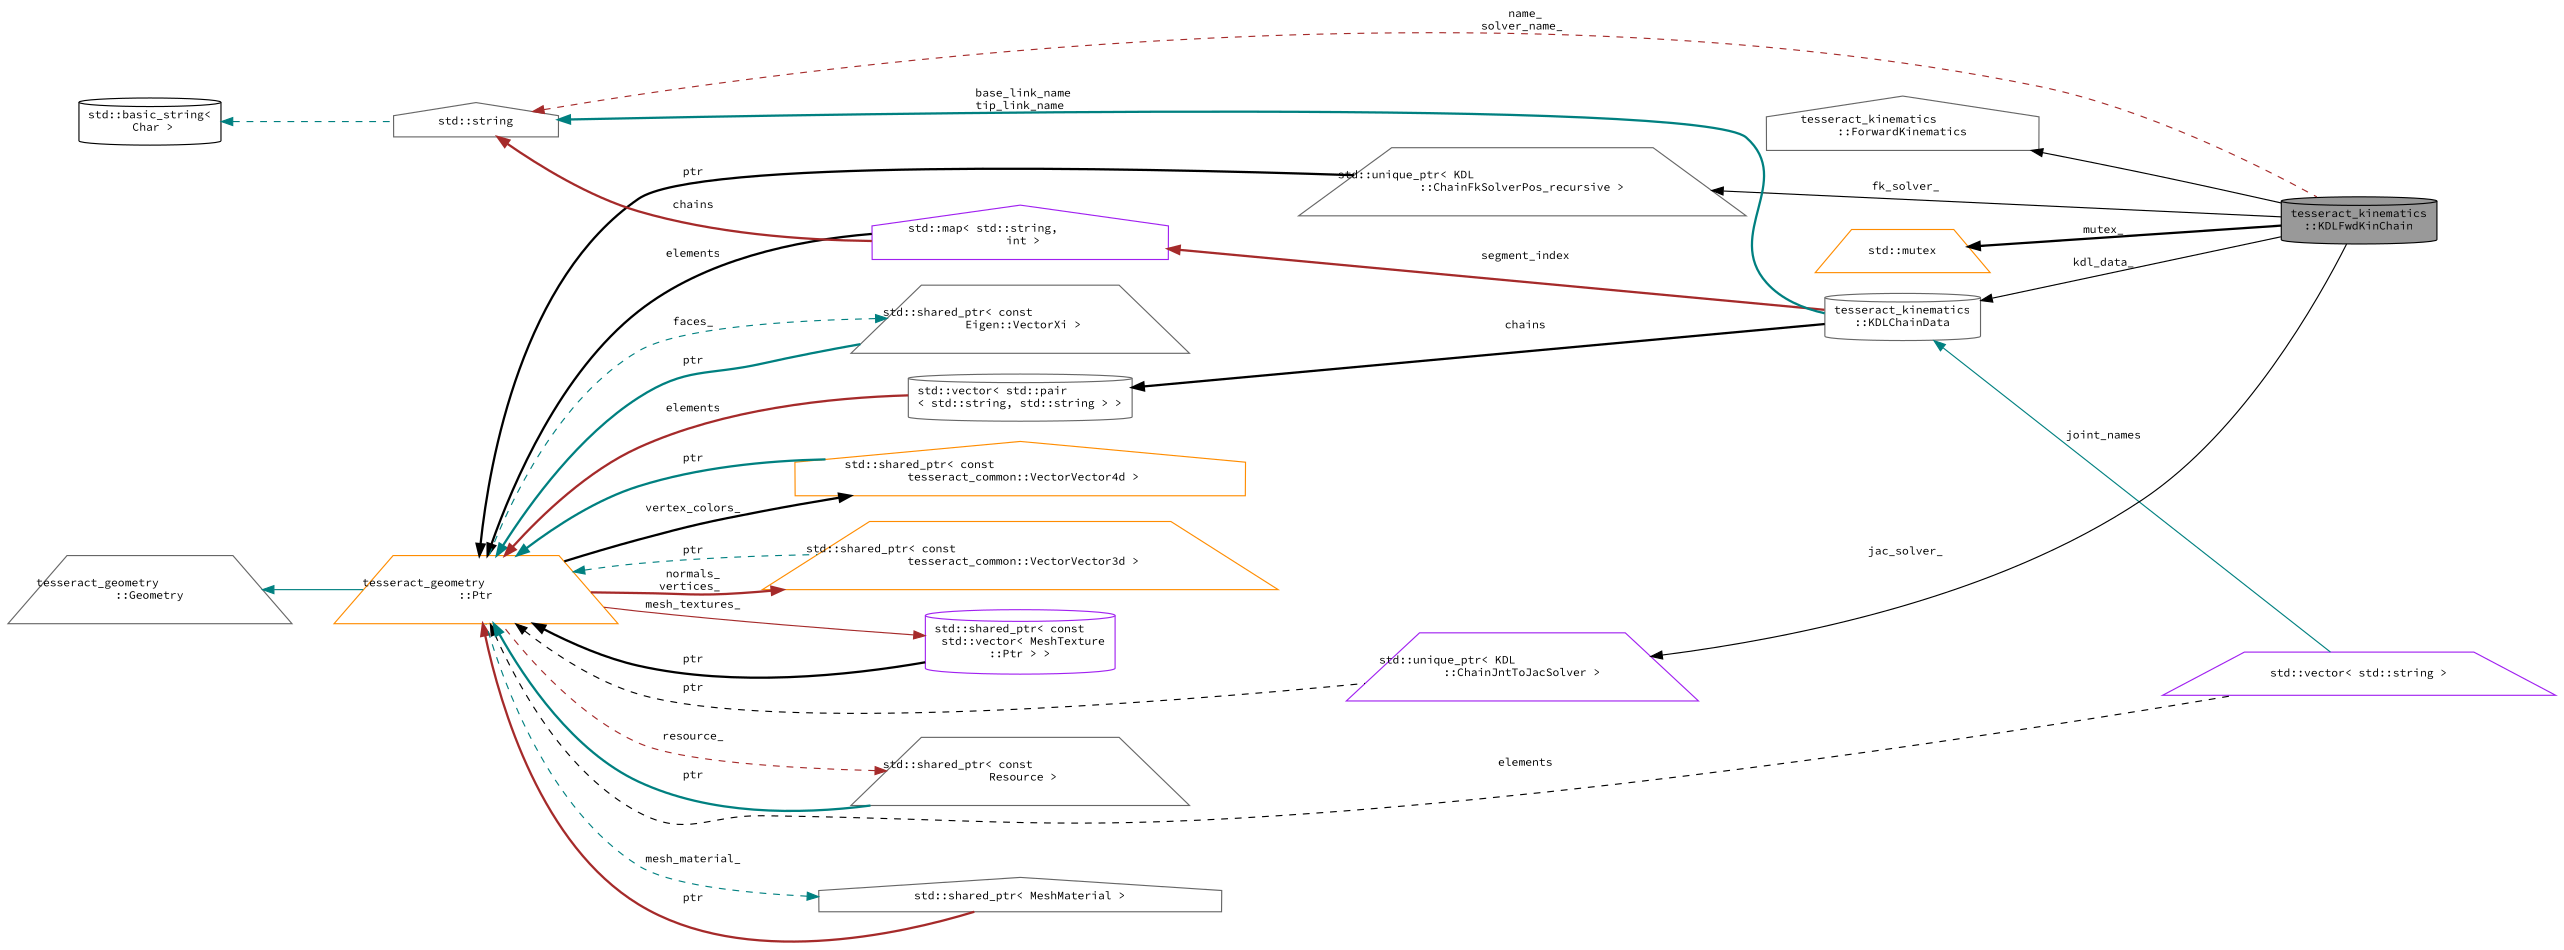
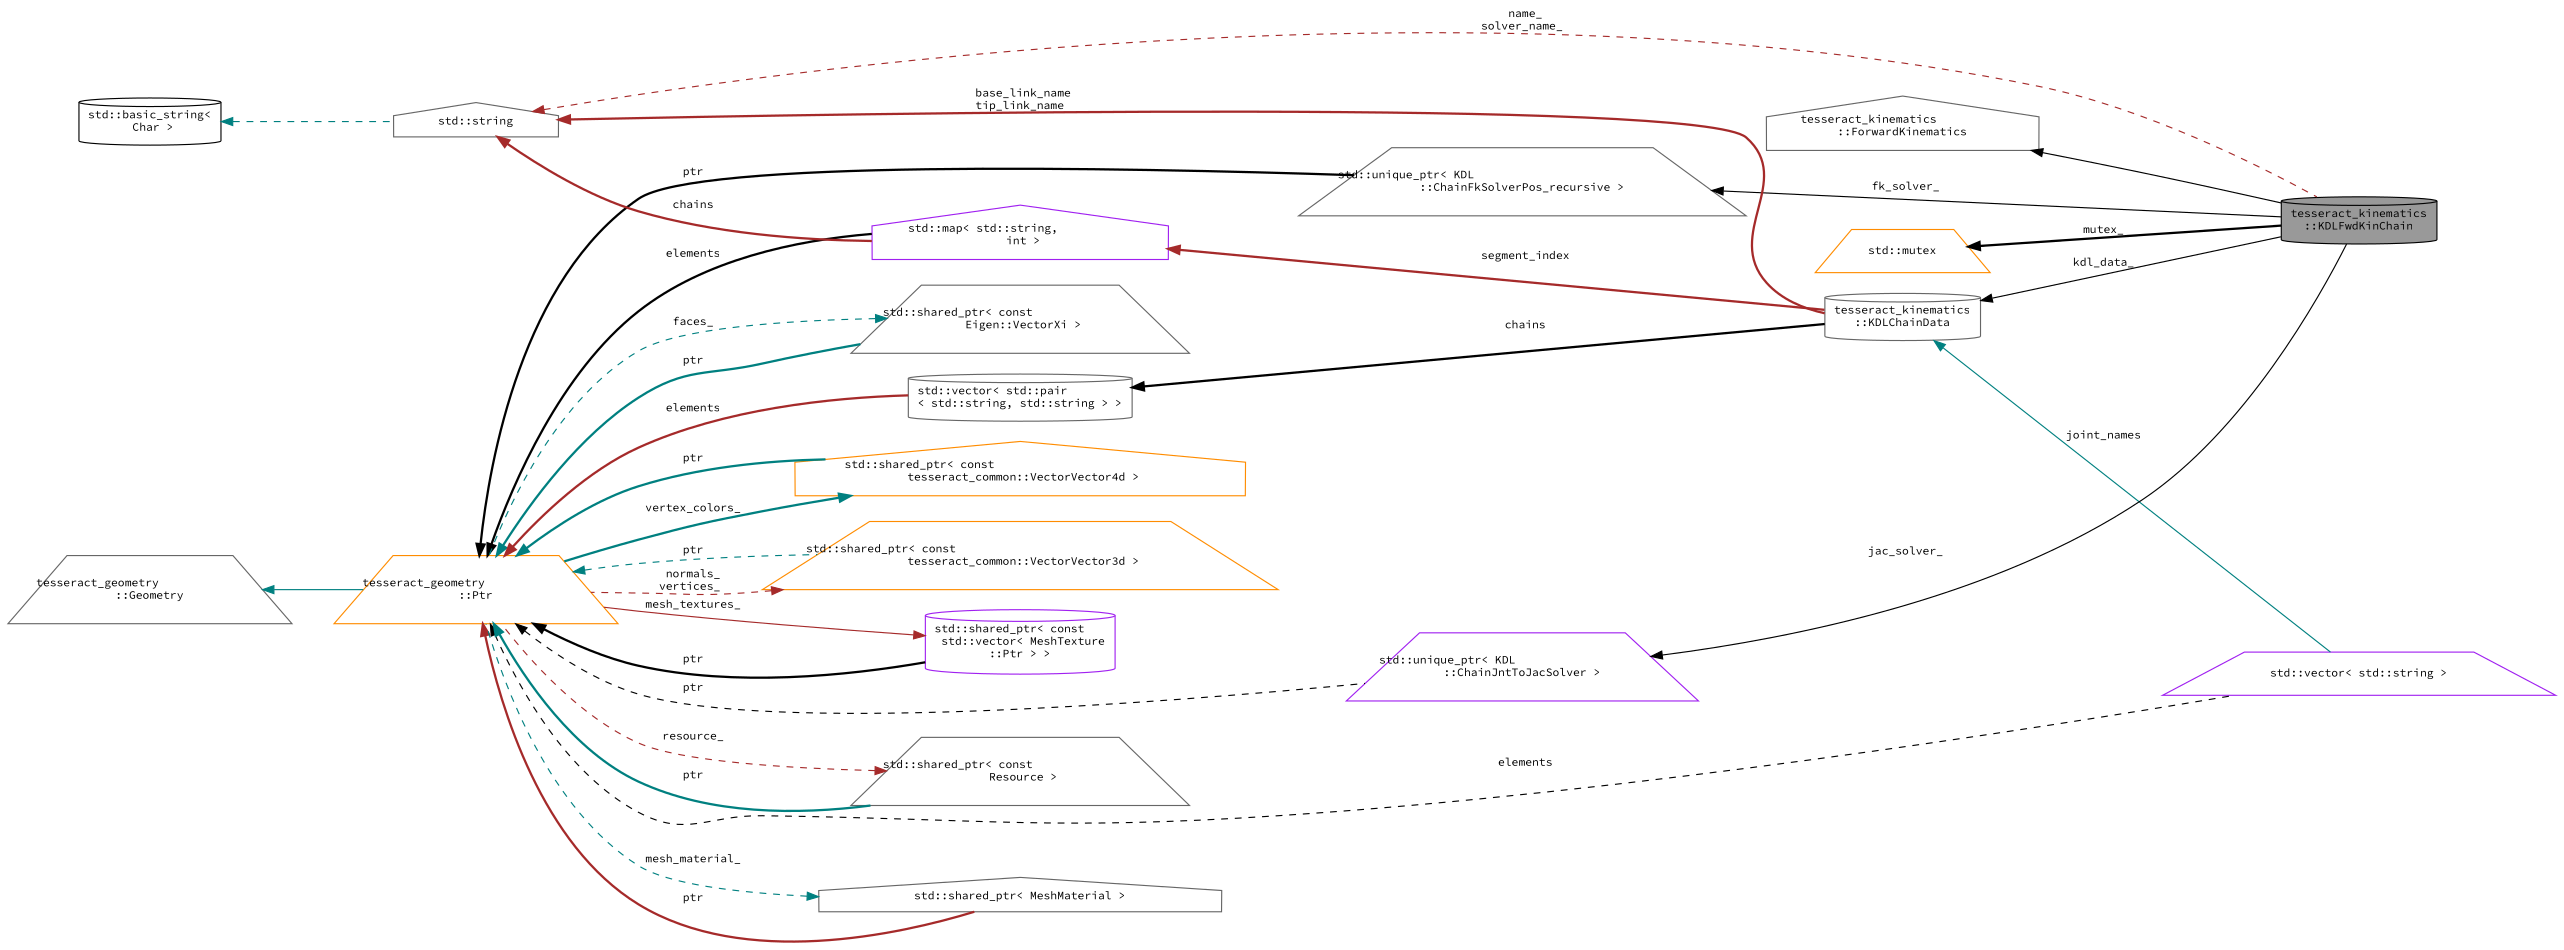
edge "tesseract_kinematics ::KDLChainData" -> "std::string": color teal -> brown
edge "tesseract_geometry ::Ptr" -> "std::shared_ptr< const tesseract_common::VectorVector4d >": color black -> teal
edge "tesseract_geometry ::Ptr" -> "std::shared_ptr< const tesseract_common::VectorVector3d >": style bold -> dashed
